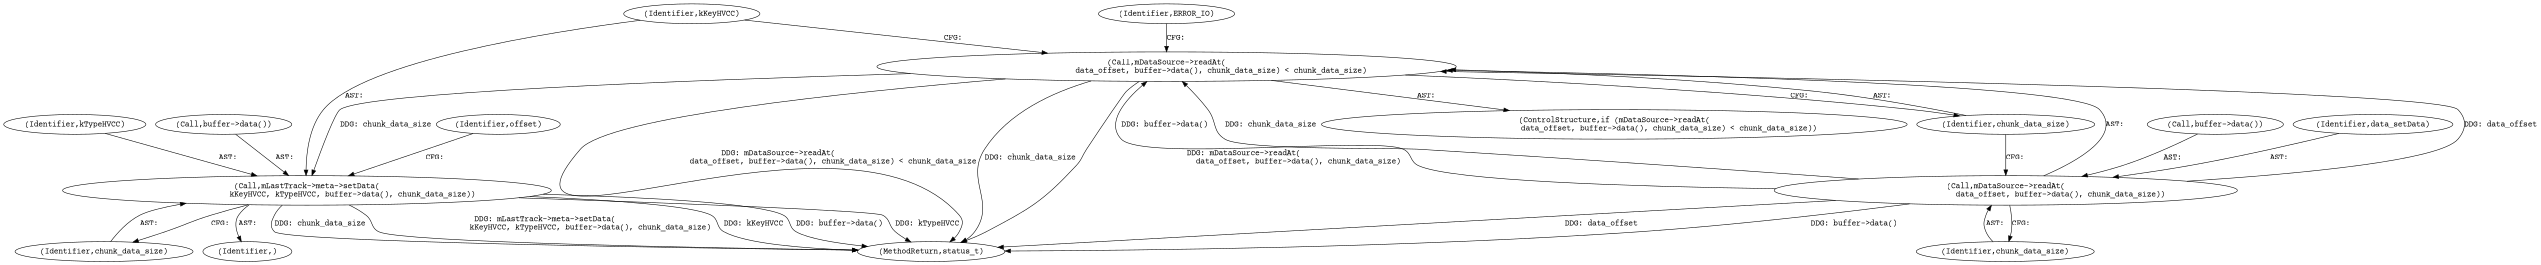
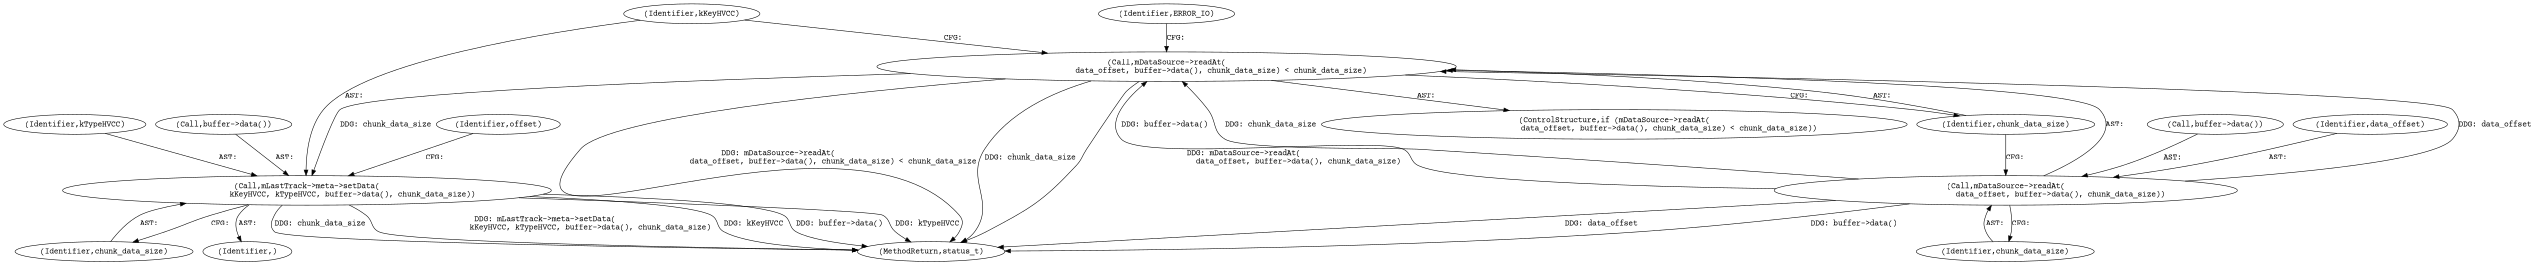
node "(Identifier,data_setData)": label "(Identifier,data_setData)" -> "(Identifier,data_offset)"
